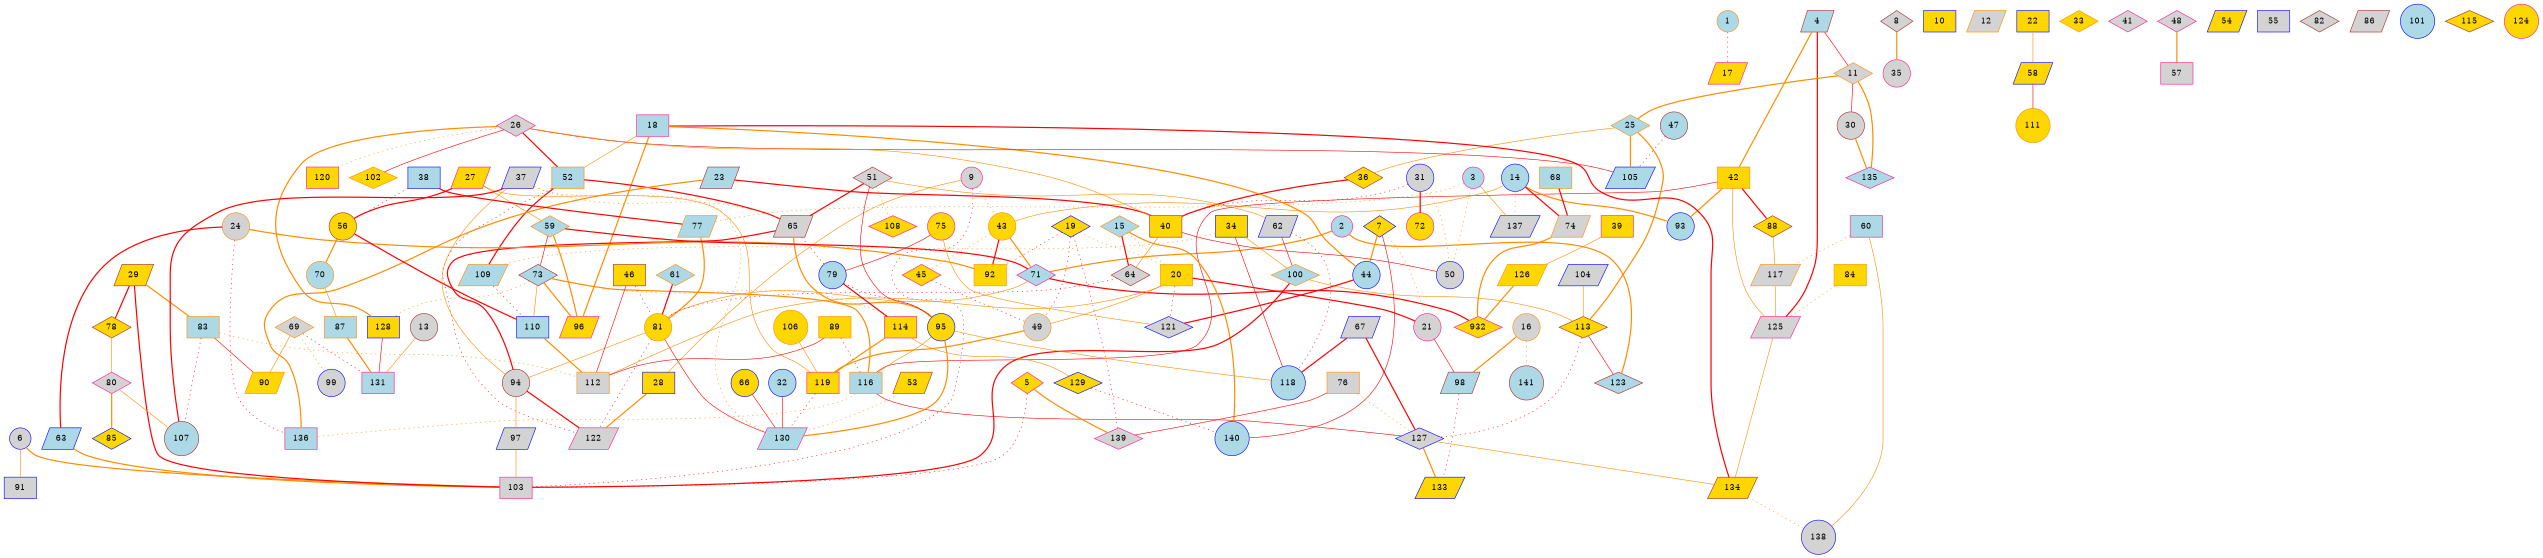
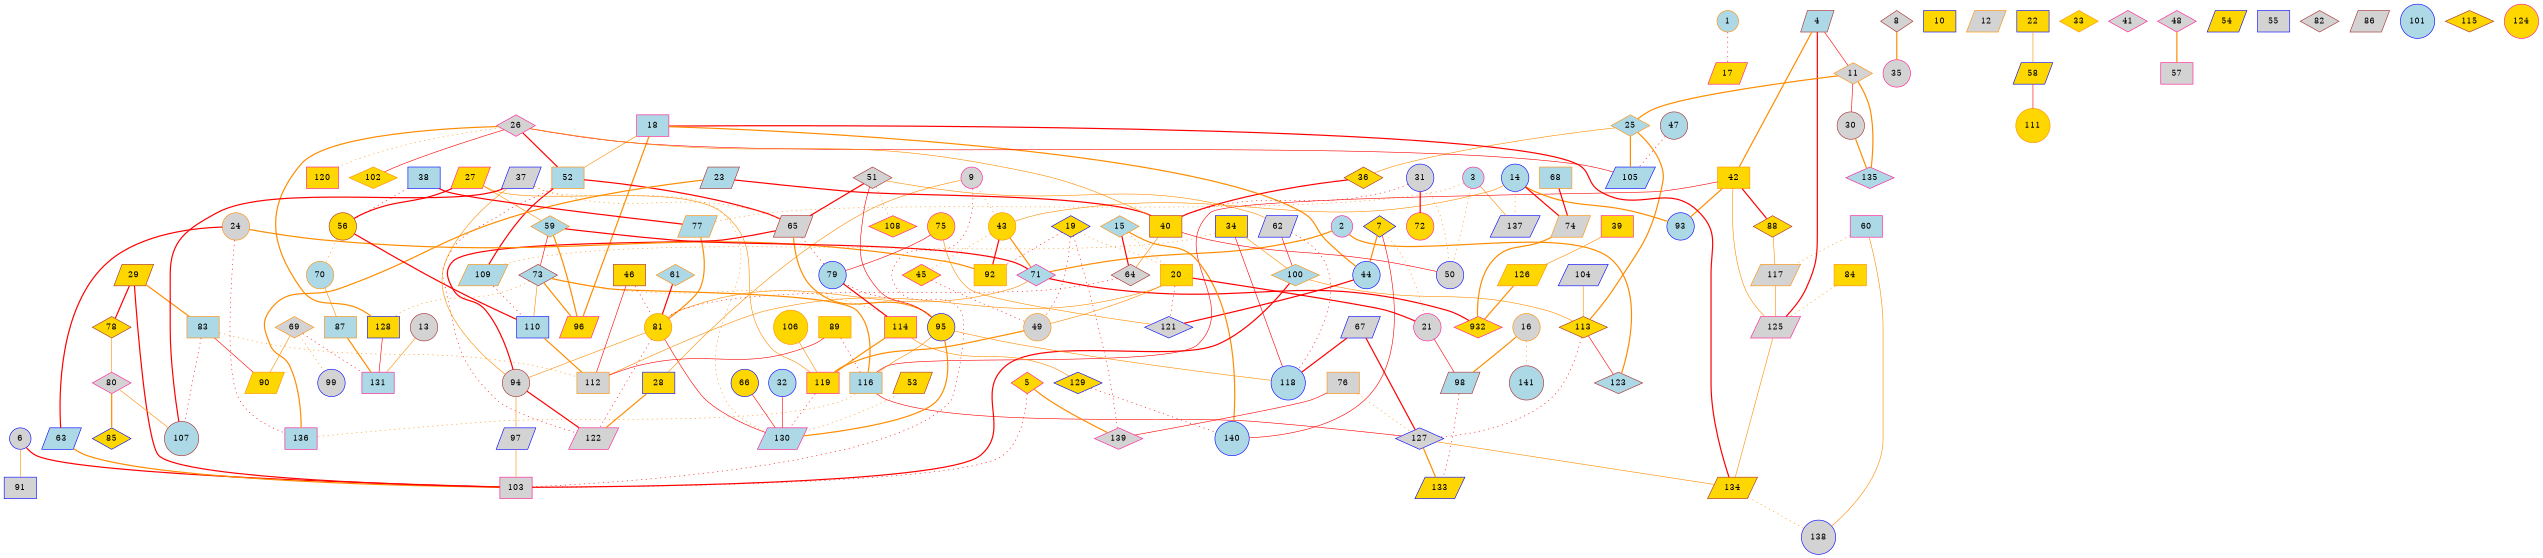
edge "56" -- "70": style bold -> dotted
edge "6" -- "103": color darkorange -> red
